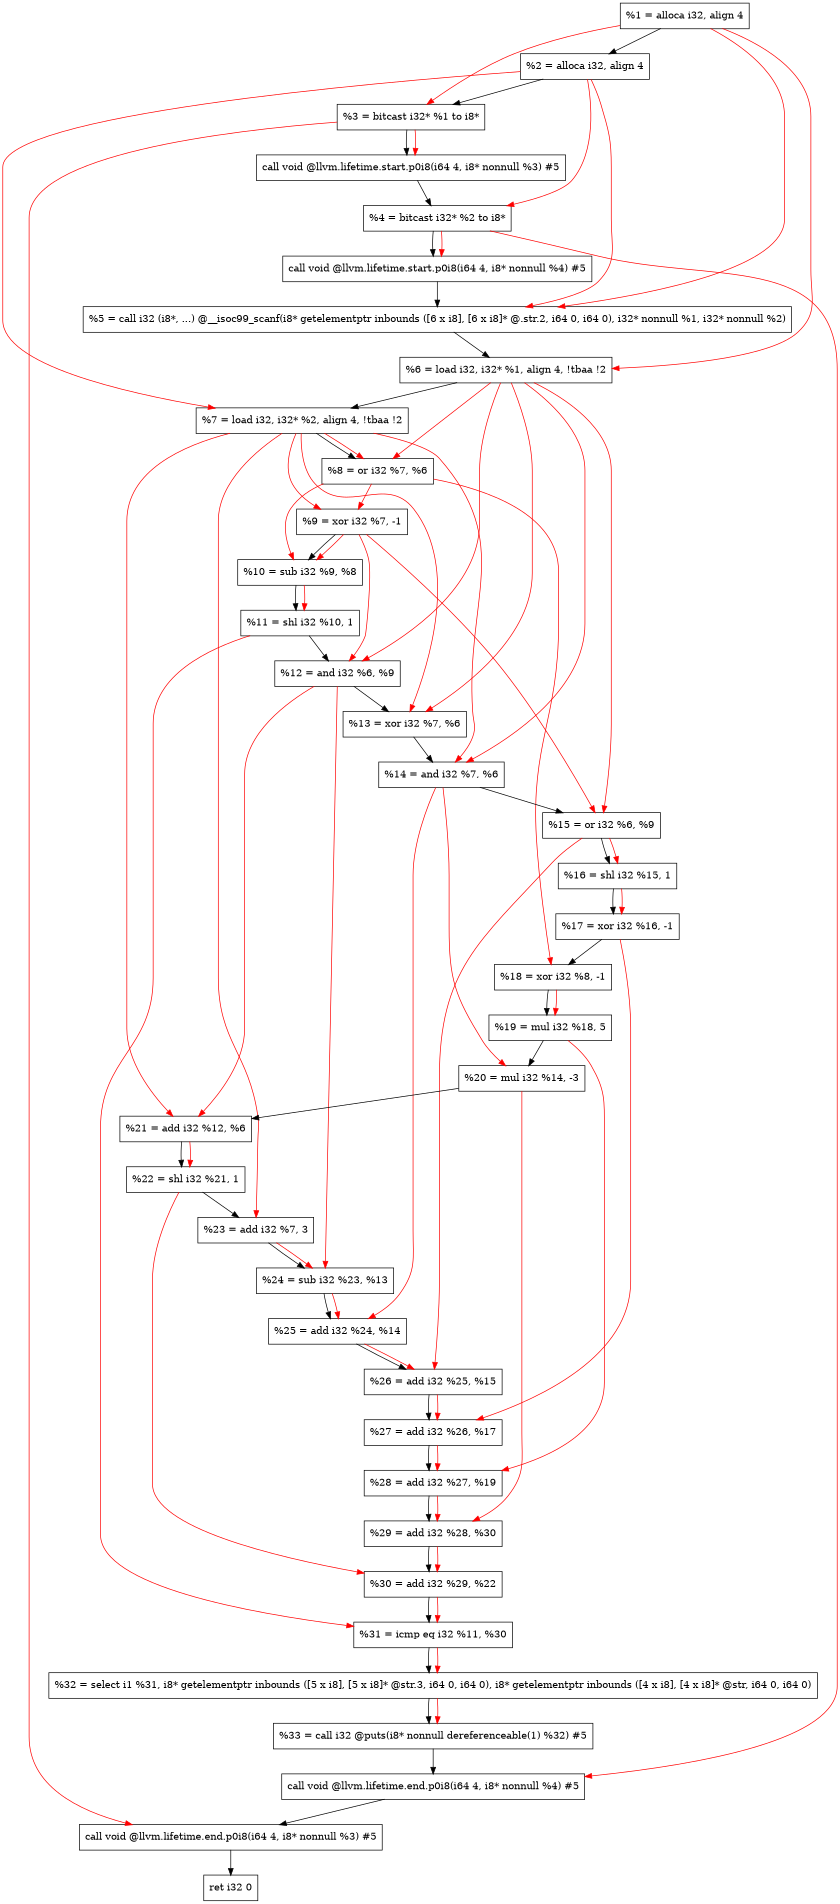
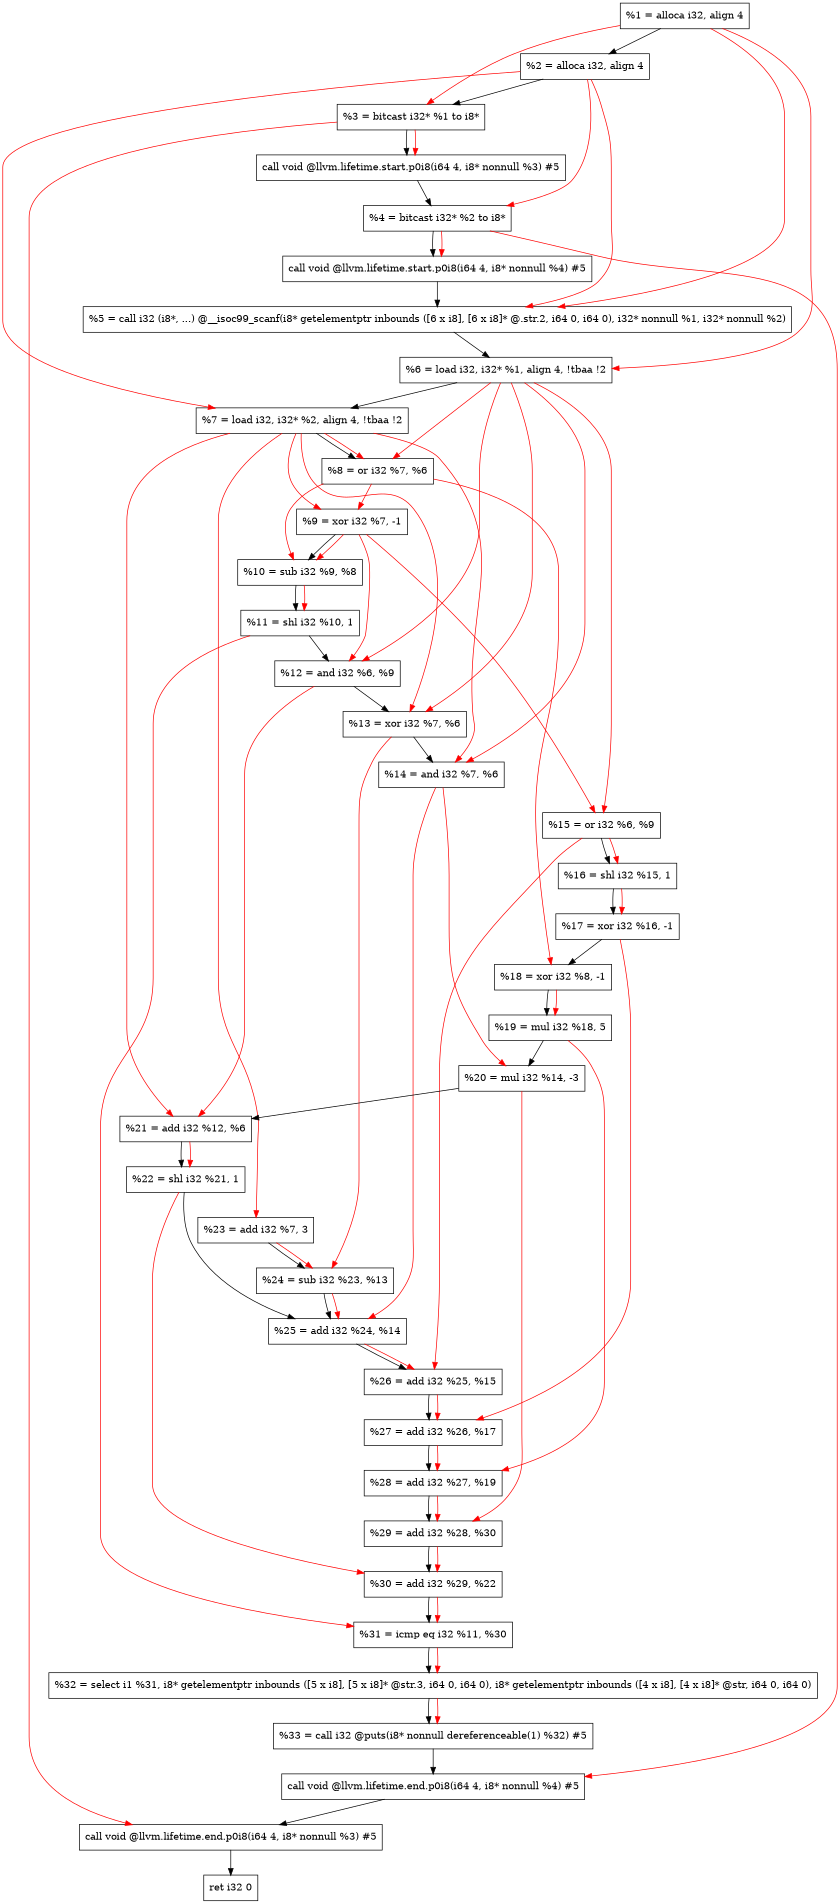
edge "%14 = and i32 %7, %6" -> "%15 = or i32 %6, %9": removed
edge "%12 = and i32 %6, %9" -> "%24 = sub i32 %23, %13": now "%13 = xor i32 %7, %6" -> "%24 = sub i32 %23, %13"
edge "%22 = shl i32 %21, 1" -> "%23 = add i32 %7, 3": now "%22 = shl i32 %21, 1" -> "%25 = add i32 %24, %14"
